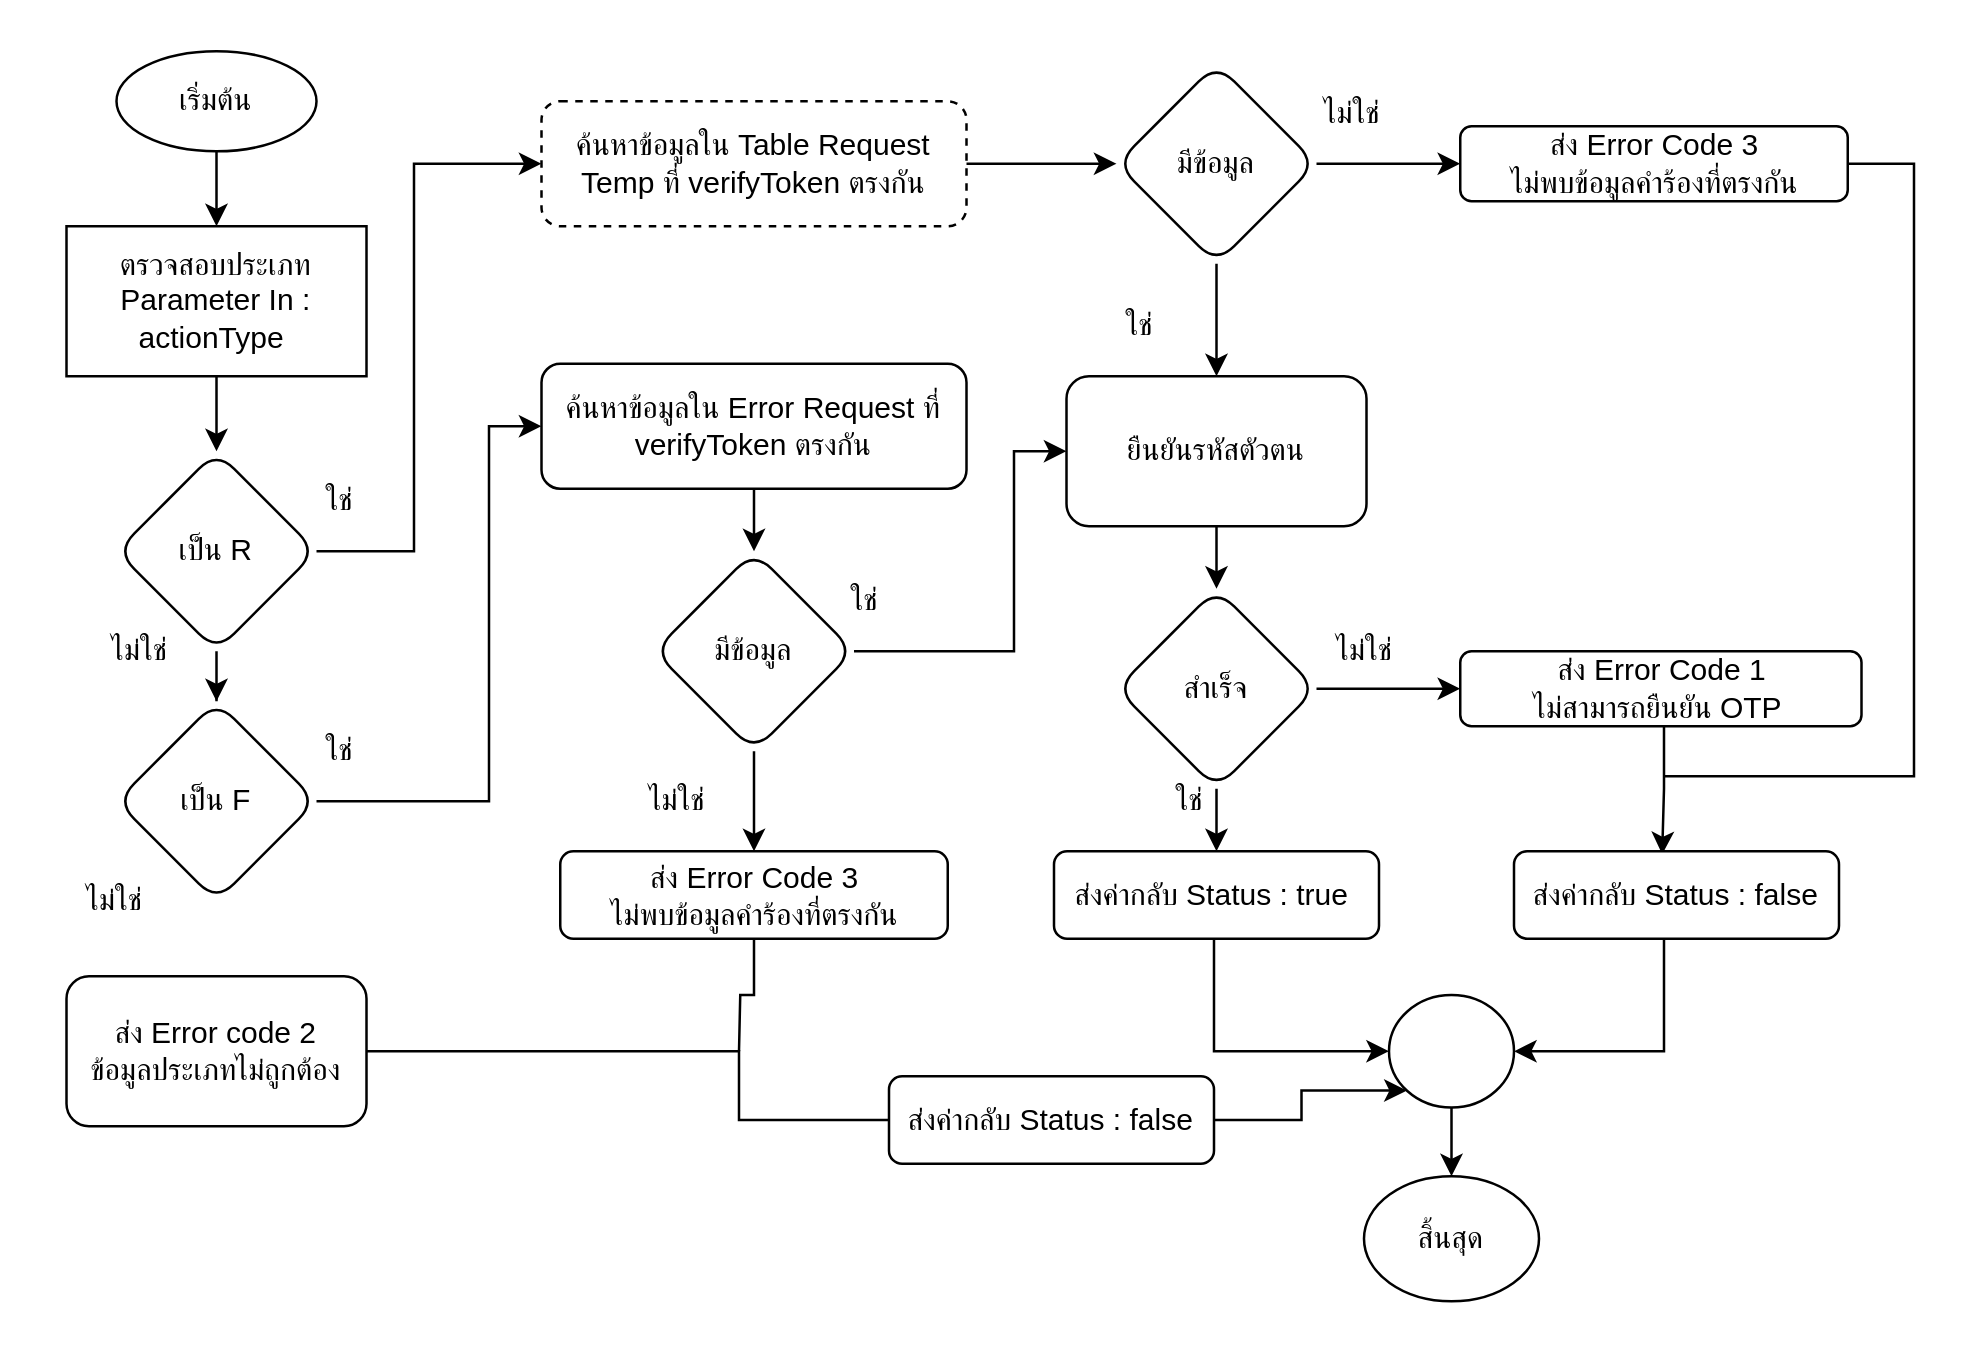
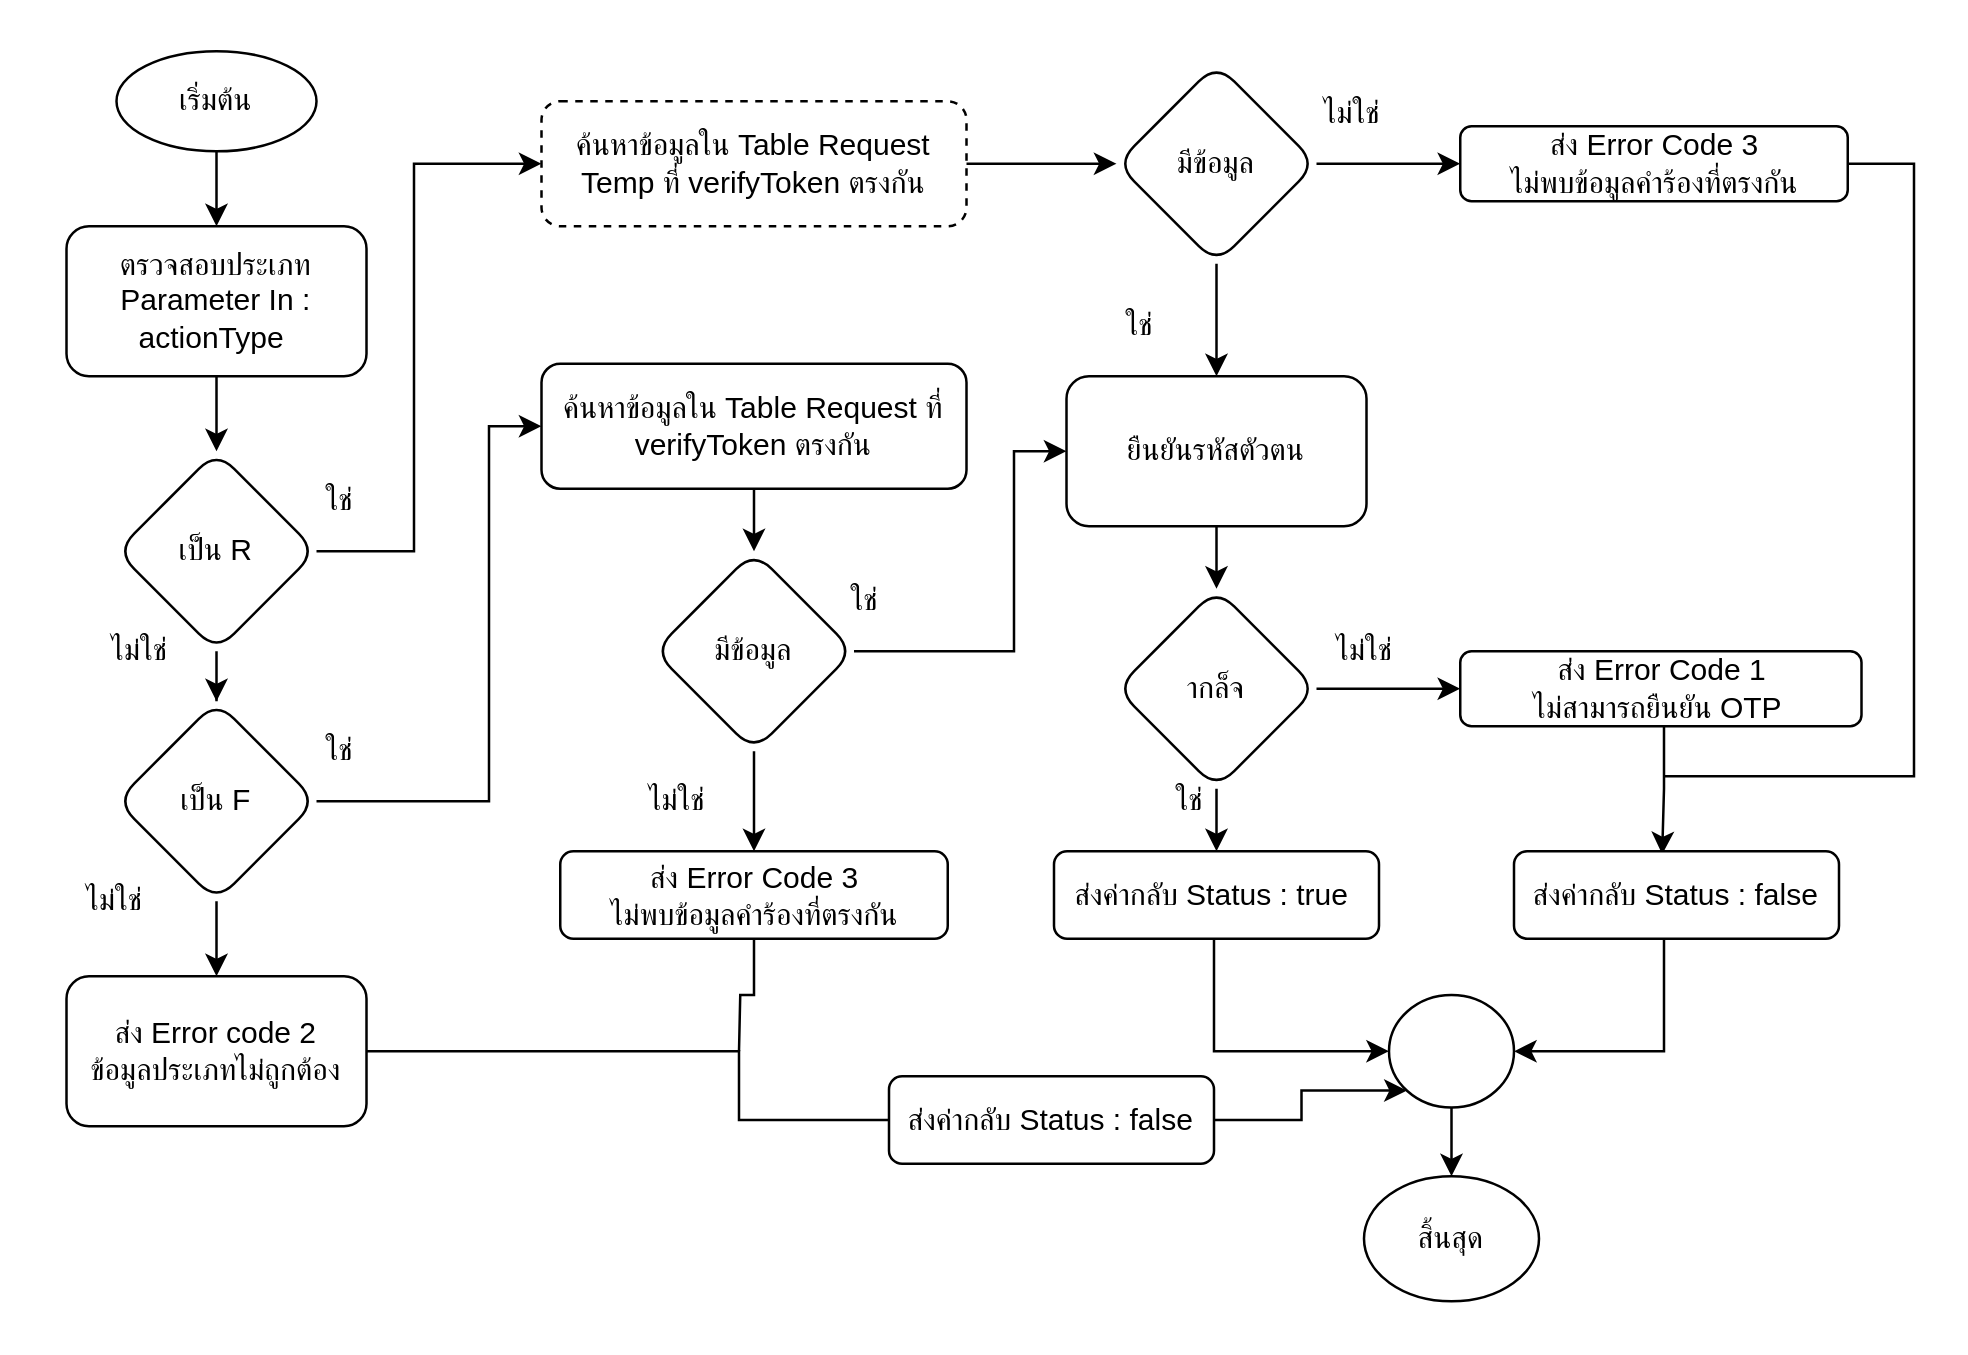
node "ตรวจสอบประเภท Parameter In : actionType": shape rectangle -> rounded rectangle
node "ค้นหาข้อมูลใน Error Request ที่ verifyToken ตรงกัน": label "ค้นหาข้อมูลใน Error Request ที่ verifyToken ตรงกัน" -> "ค้นหาข้อมูลใน Table Request ที่ verifyToken ตรงกัน"
node "สำเร็จ": label "สำเร็จ" -> "ากล็จ"
edge "เป็น F" -> "ส่ง Error code 2 ข้อมูลประเภทไม่ถูกต้อง": added
